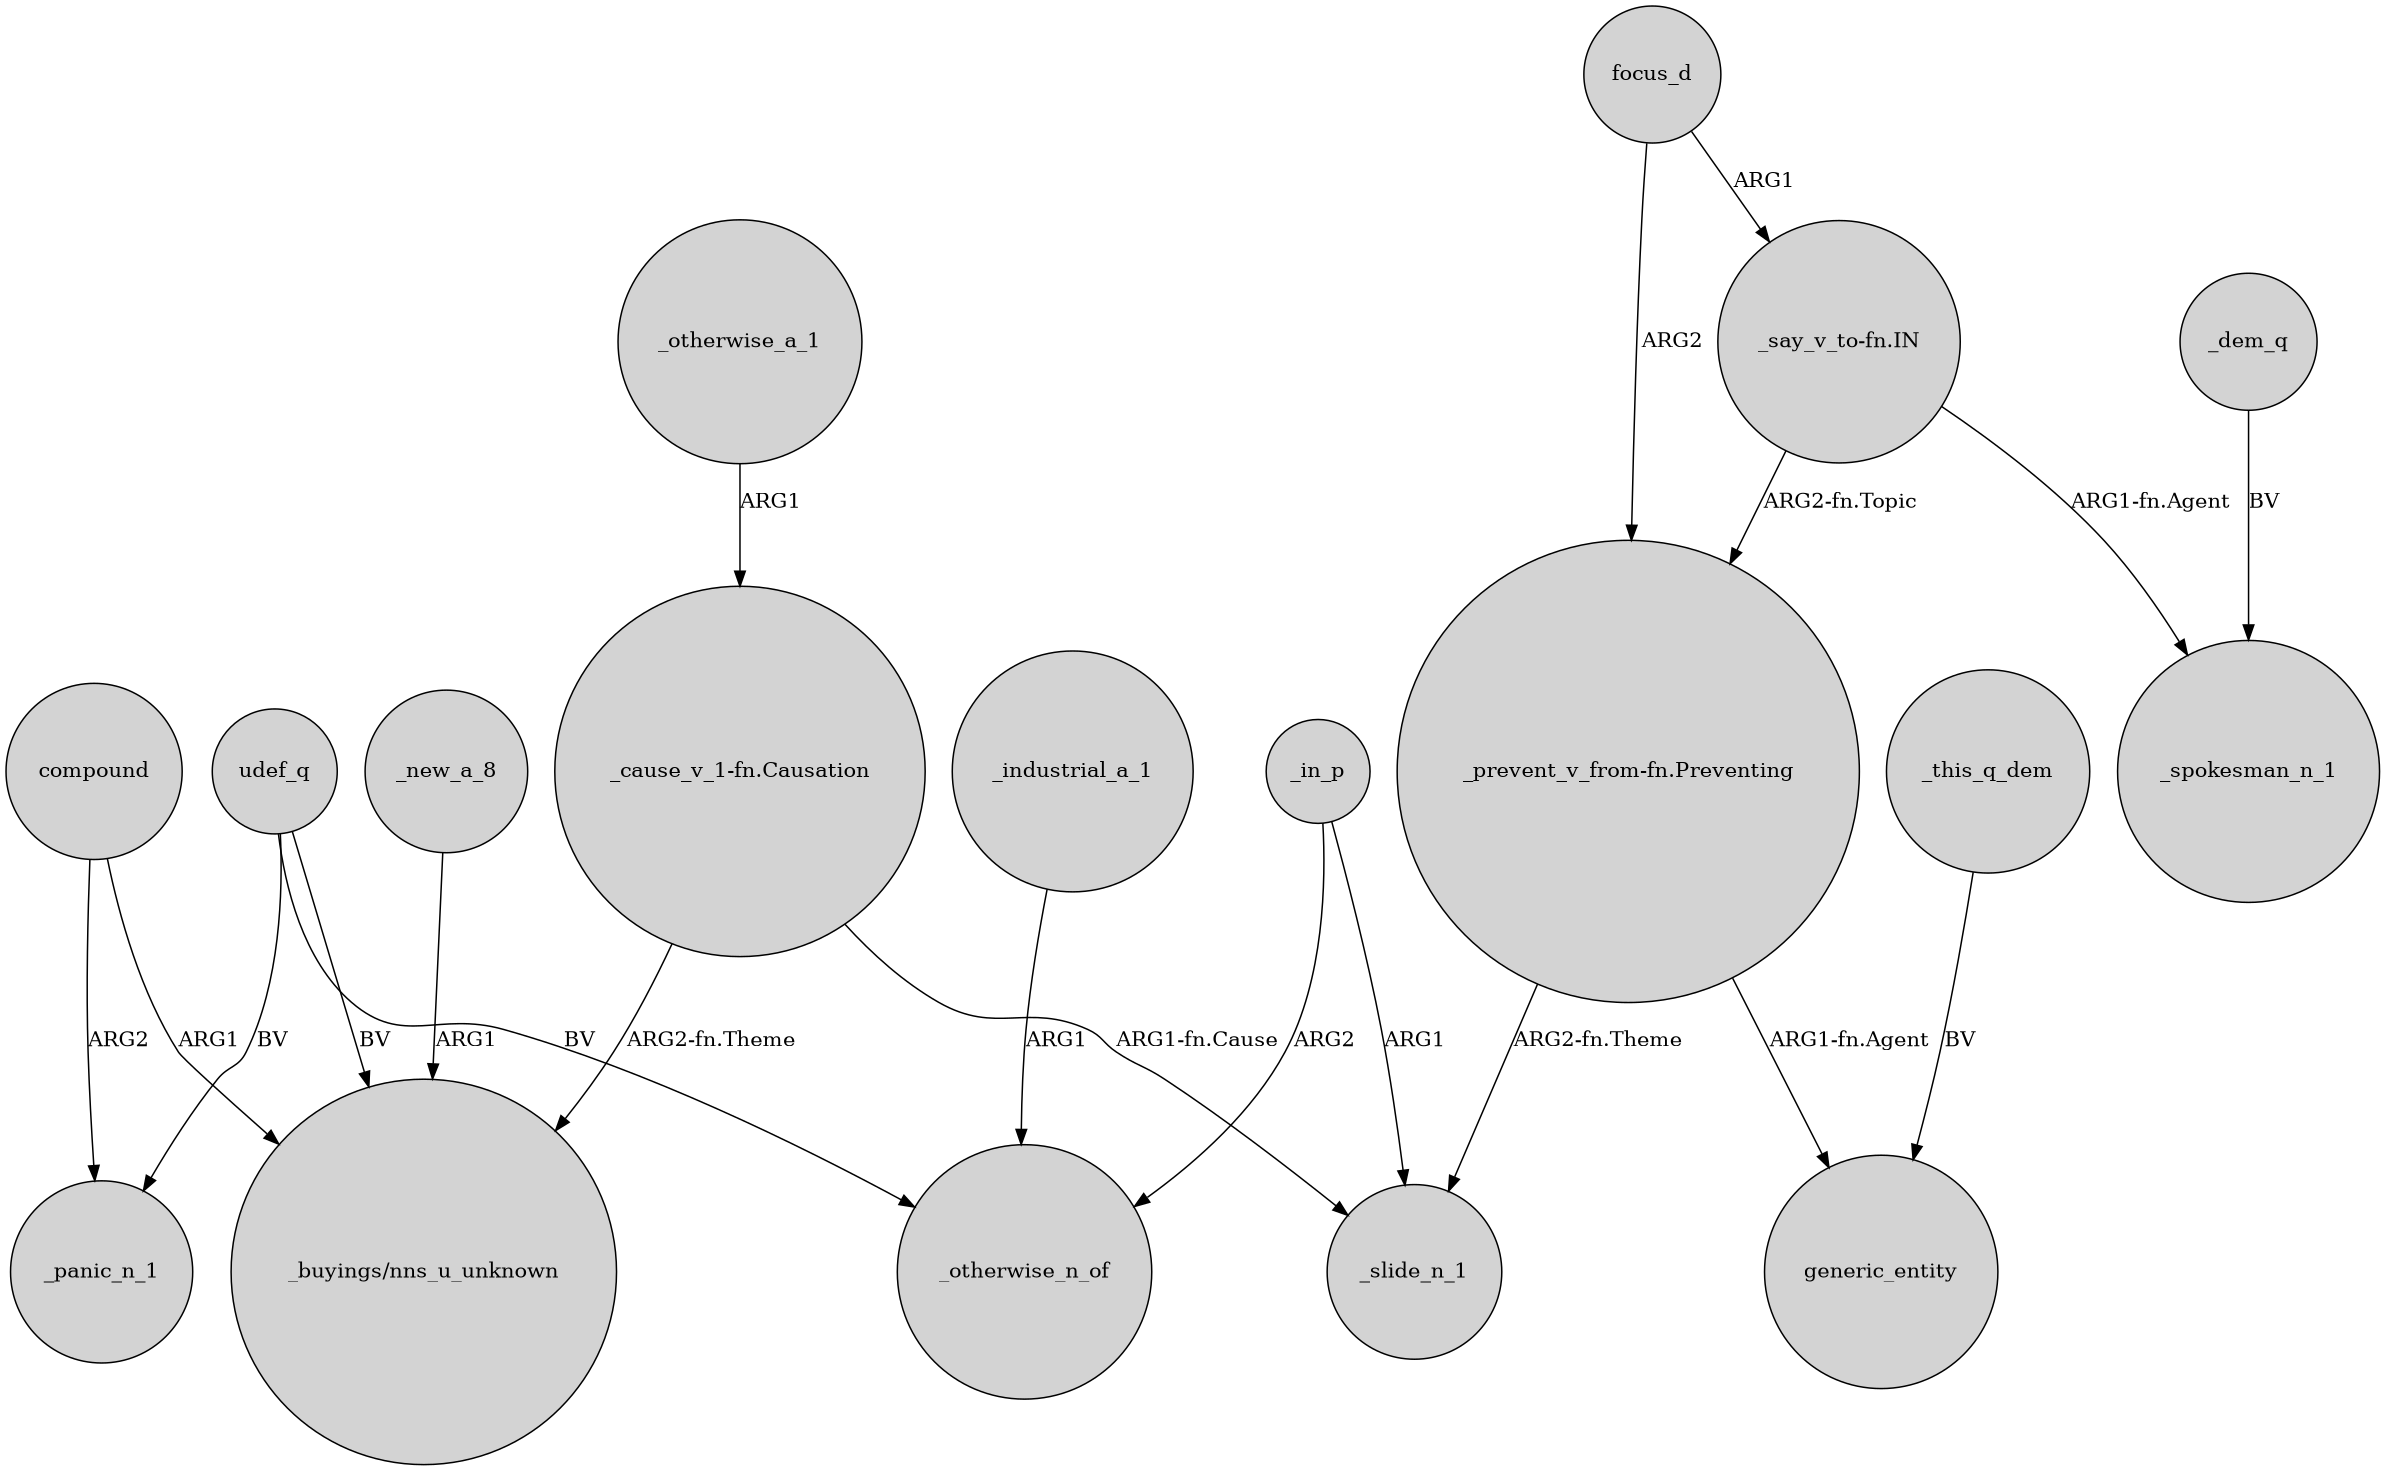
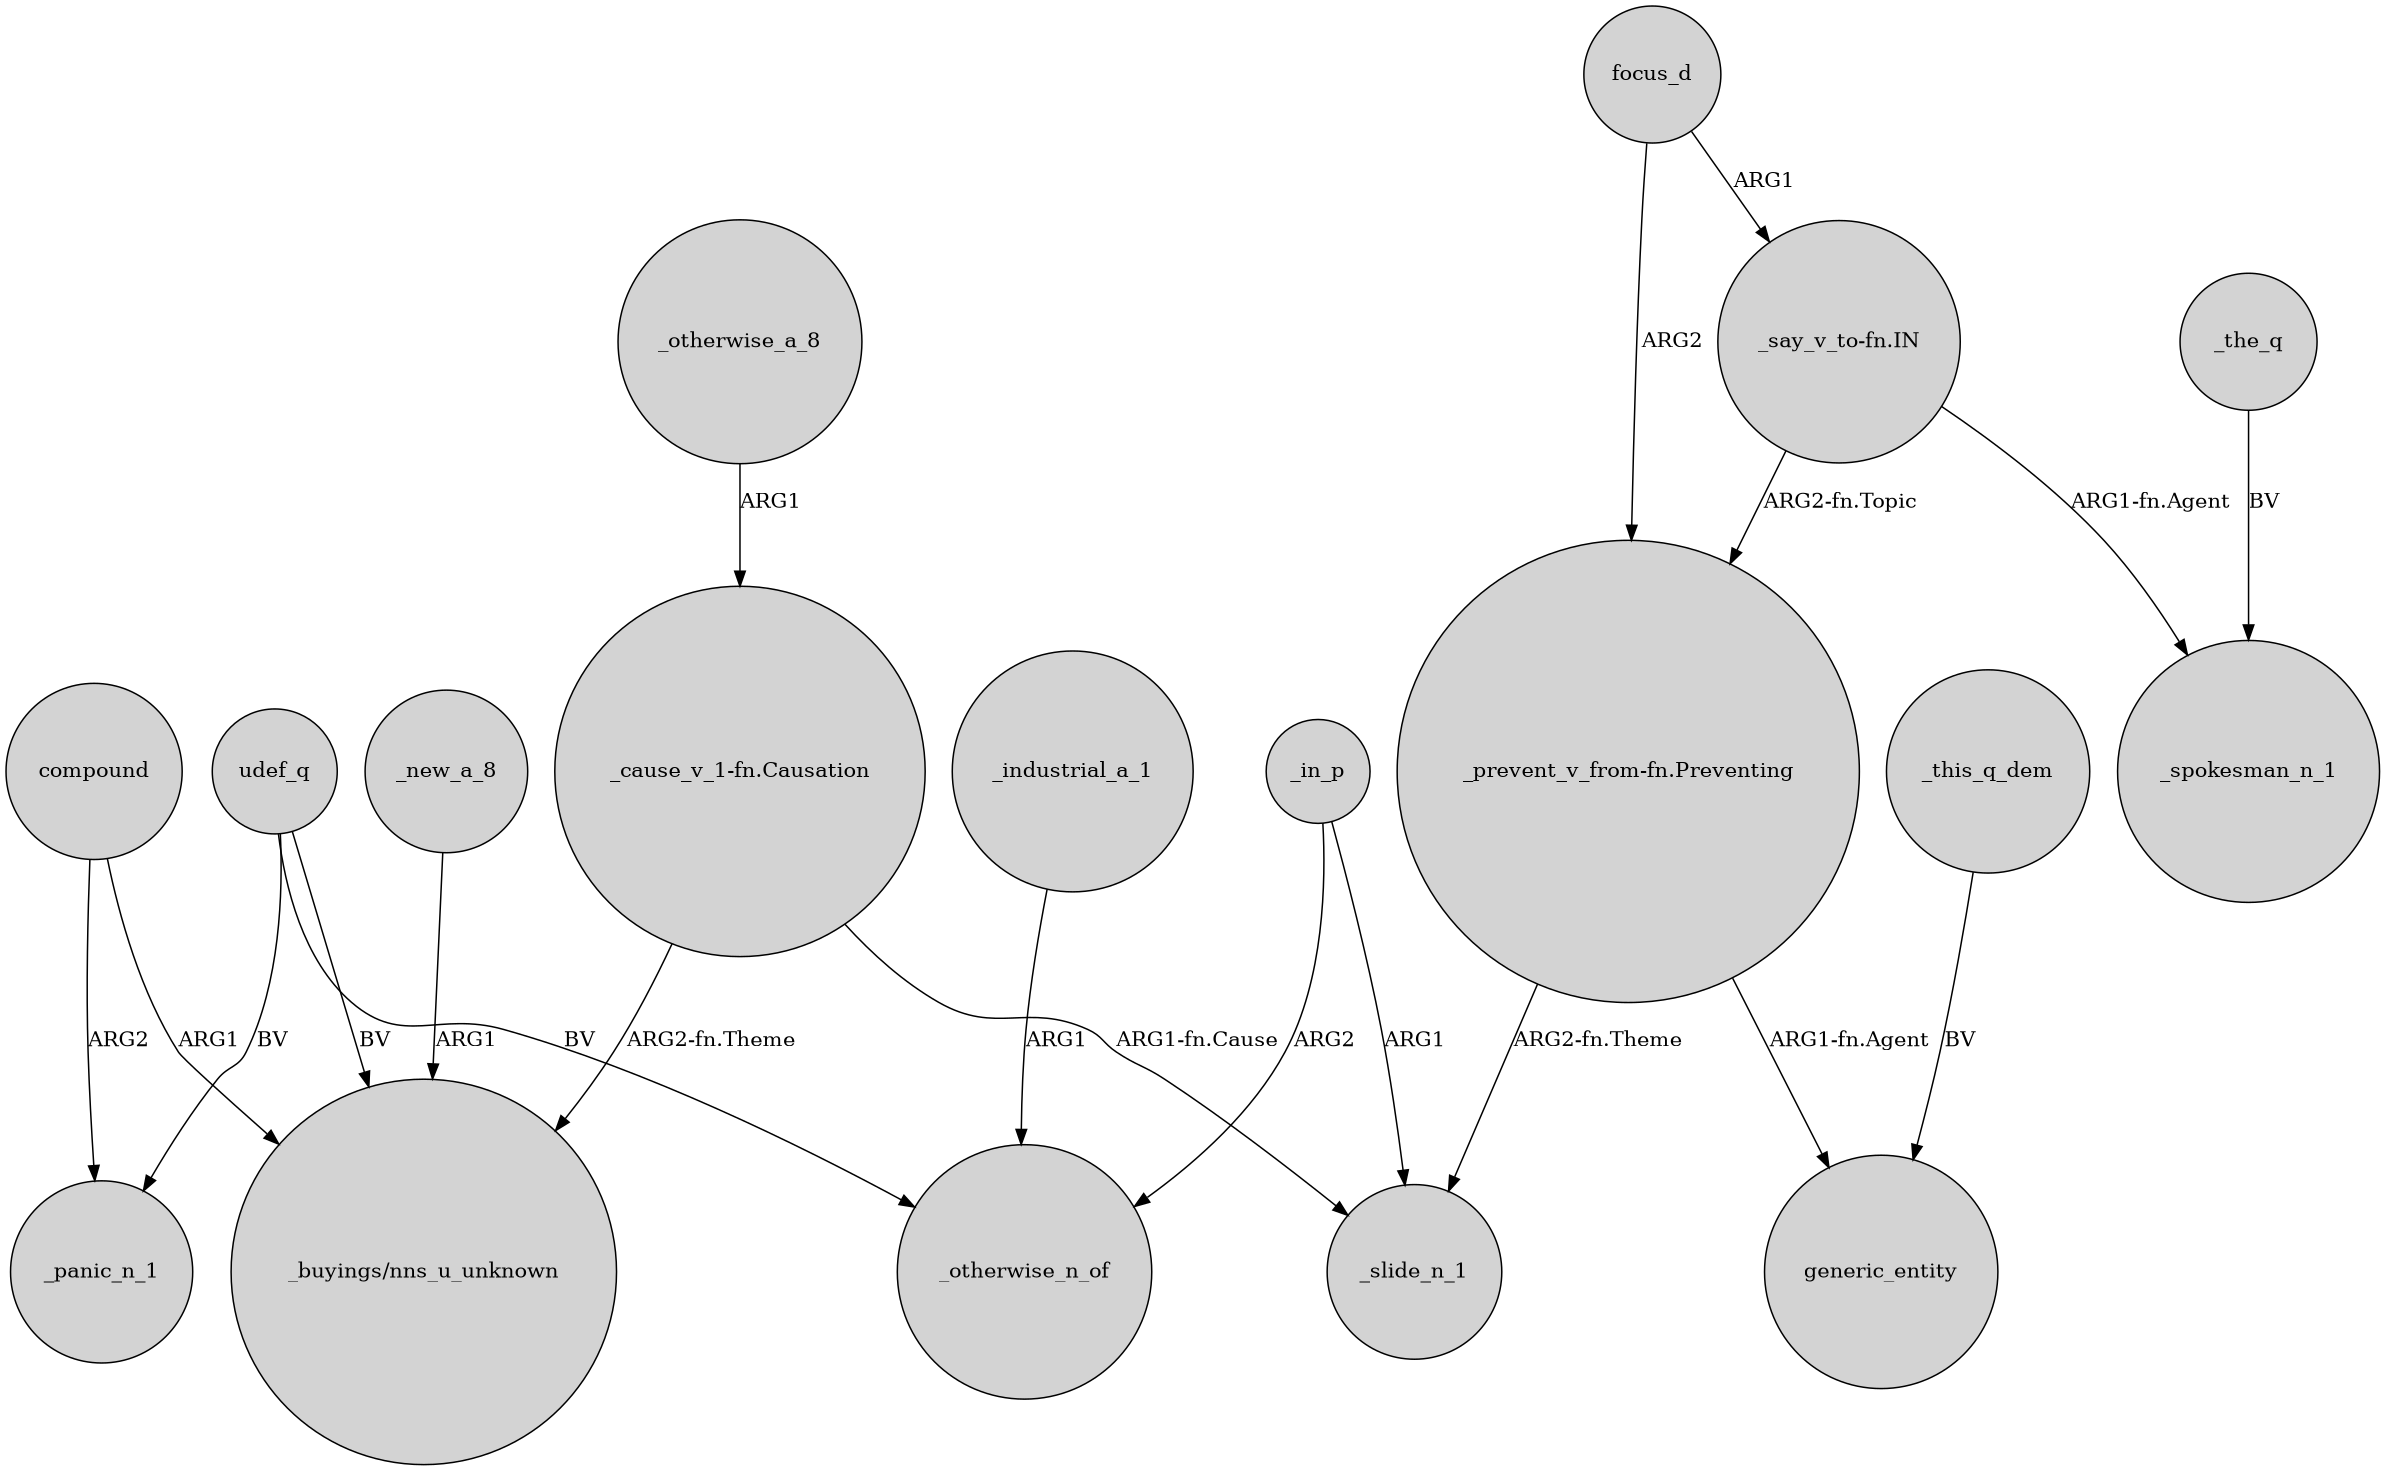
node "_otherwise_a_1": label "_otherwise_a_1" -> "_otherwise_a_8"
node "_dem_q": label "_dem_q" -> "_the_q"
